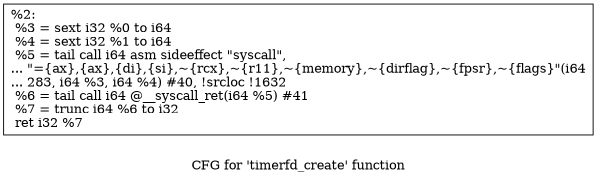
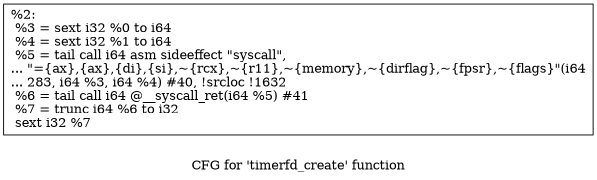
node "%2:": text "ret i32 %7" -> "sext i32 %7"
